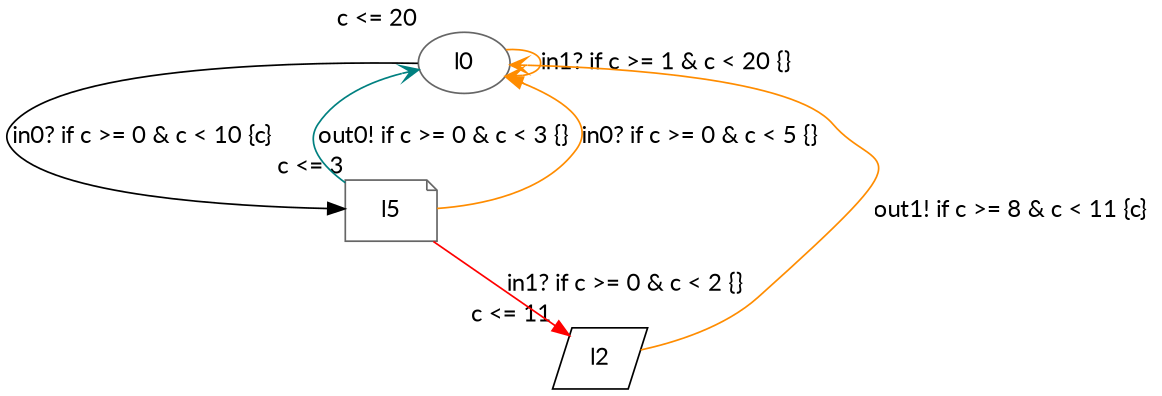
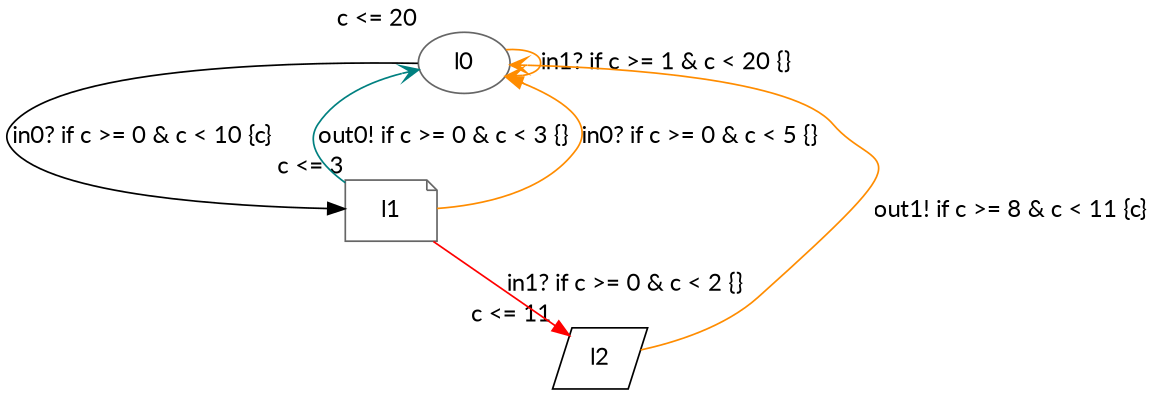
node "l5 c <= 3": label "l5 c <= 3" -> "l1 c <= 3"
